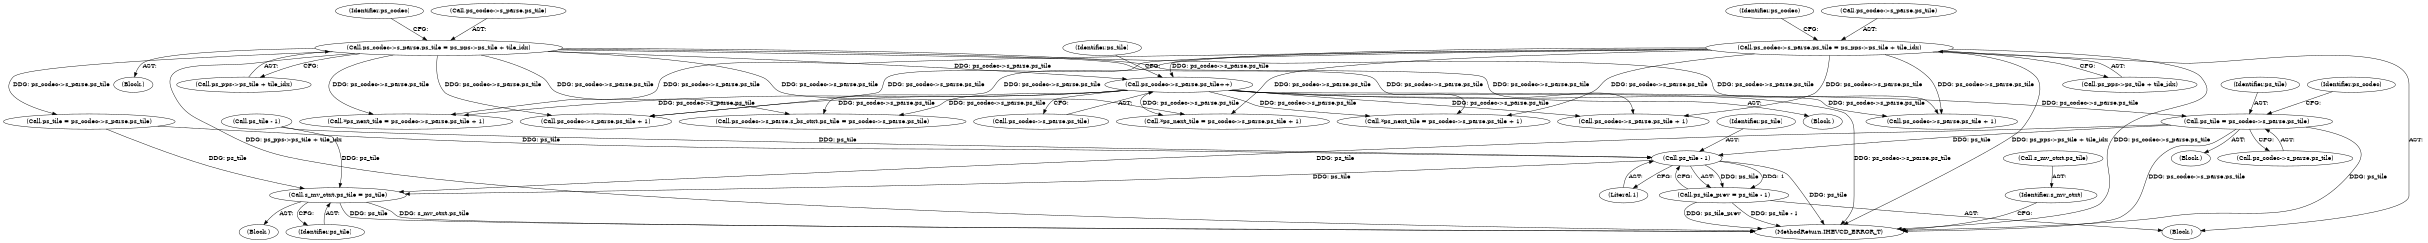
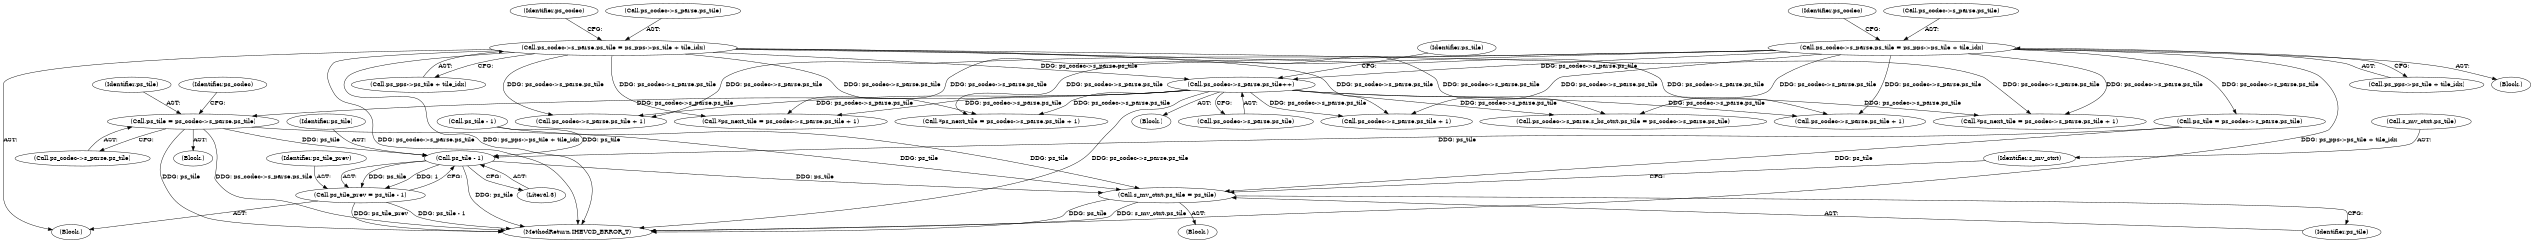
node "(Identifier,ps_tile_prev)": added
node "(Literal,1)": label "(Literal,1)" -> "(Literal,3)"
edge "(Identifier,s_mv_ctxt)" -> "(MethodReturn,IHEVCD_ERROR_T)": now "(Identifier,s_mv_ctxt)" -> "(Call,s_mv_ctxt.ps_tile = ps_tile)"
